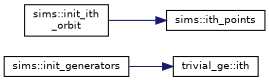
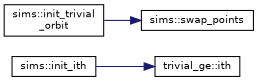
node "sims::init_ith _orbit": label "sims::init_ith _orbit" -> "sims::init_trivial _orbit"
node "sims::ith_points": label "sims::ith_points" -> "sims::swap_points"
node "sims::init_generators": label "sims::init_generators" -> "sims::init_ith"
